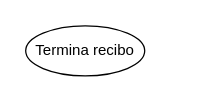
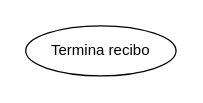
node "Termina recibo": size 119x50 -> 150x50
